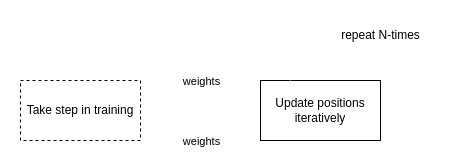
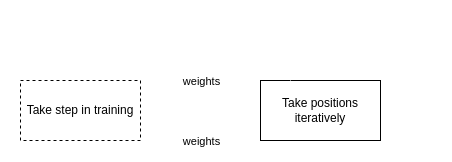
node "repeat N-times": removed
node "Update positions iteratively": label "Update positions iteratively" -> "Take positions iteratively"
